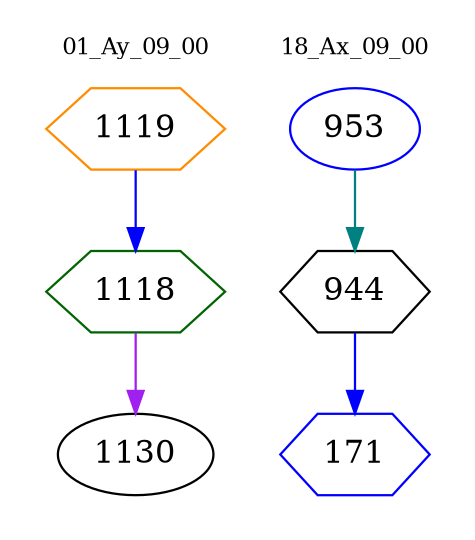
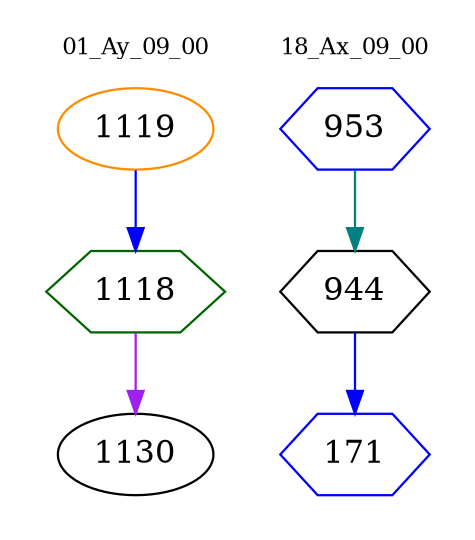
node "1119": shape hexagon -> ellipse
node "953": shape ellipse -> hexagon
